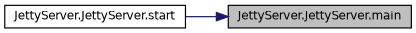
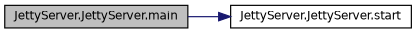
edge "JettyServer.JettyServer.start" -> "JettyServer.JettyServer.main": reversed
